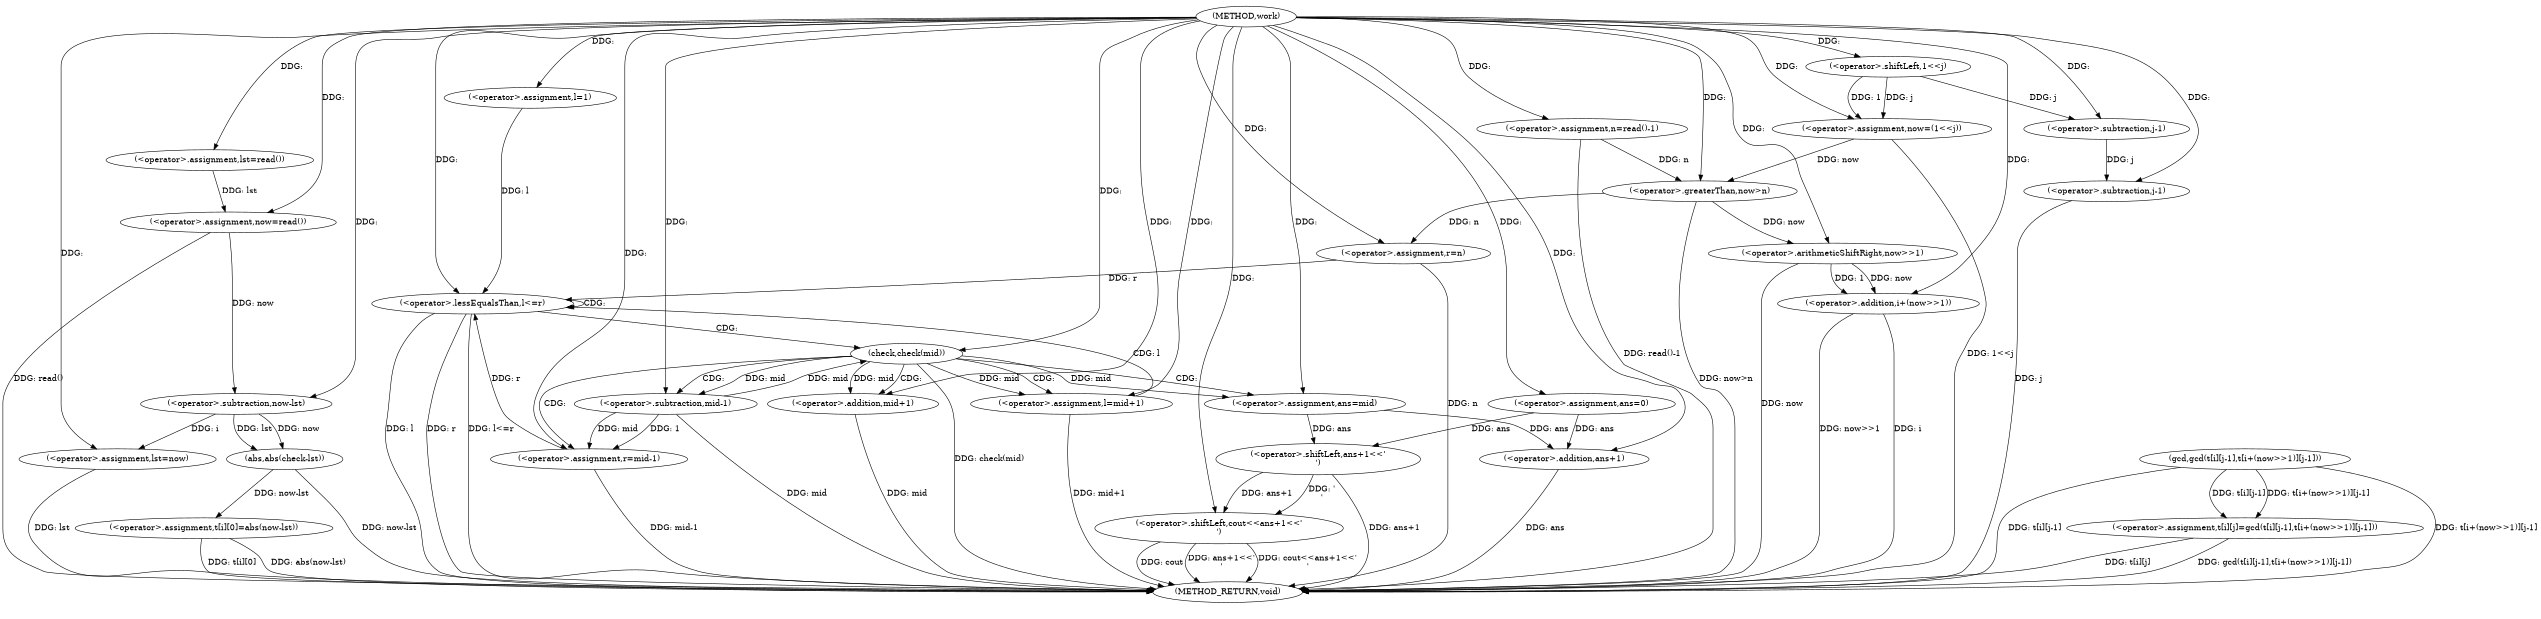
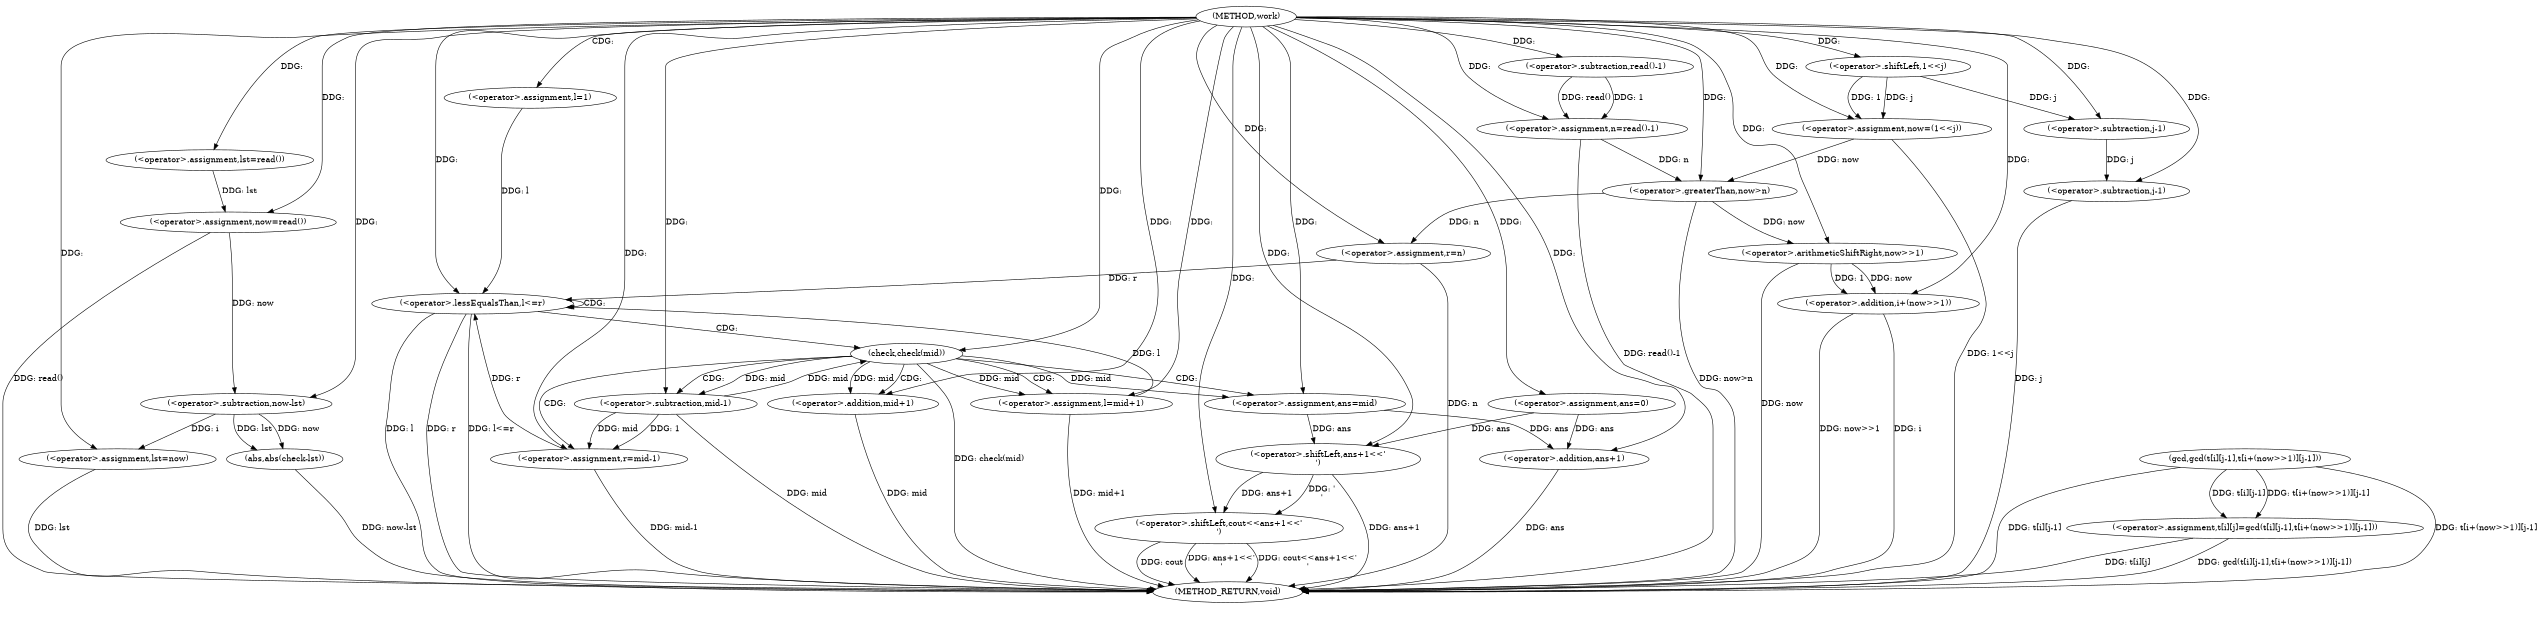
edge "(METHOD,work)" -> "(<operator>.assignment,l=1)": label "DDG: " -> "CDG: "
node "(<operator>.subtraction,read()-1)": added
edge "(METHOD,work)" -> "(<operator>.shiftLeft,ans+1<<' ')": added, label "DDG:"
edge "(<operator>.assignment,l=mid+1)" -> "(<operator>.lessEqualsThan,l<=r)": label "CDG: l" -> "DDG: l"
node "(<operator>.assignment,t[i][0]=abs(now-lst))": removed
